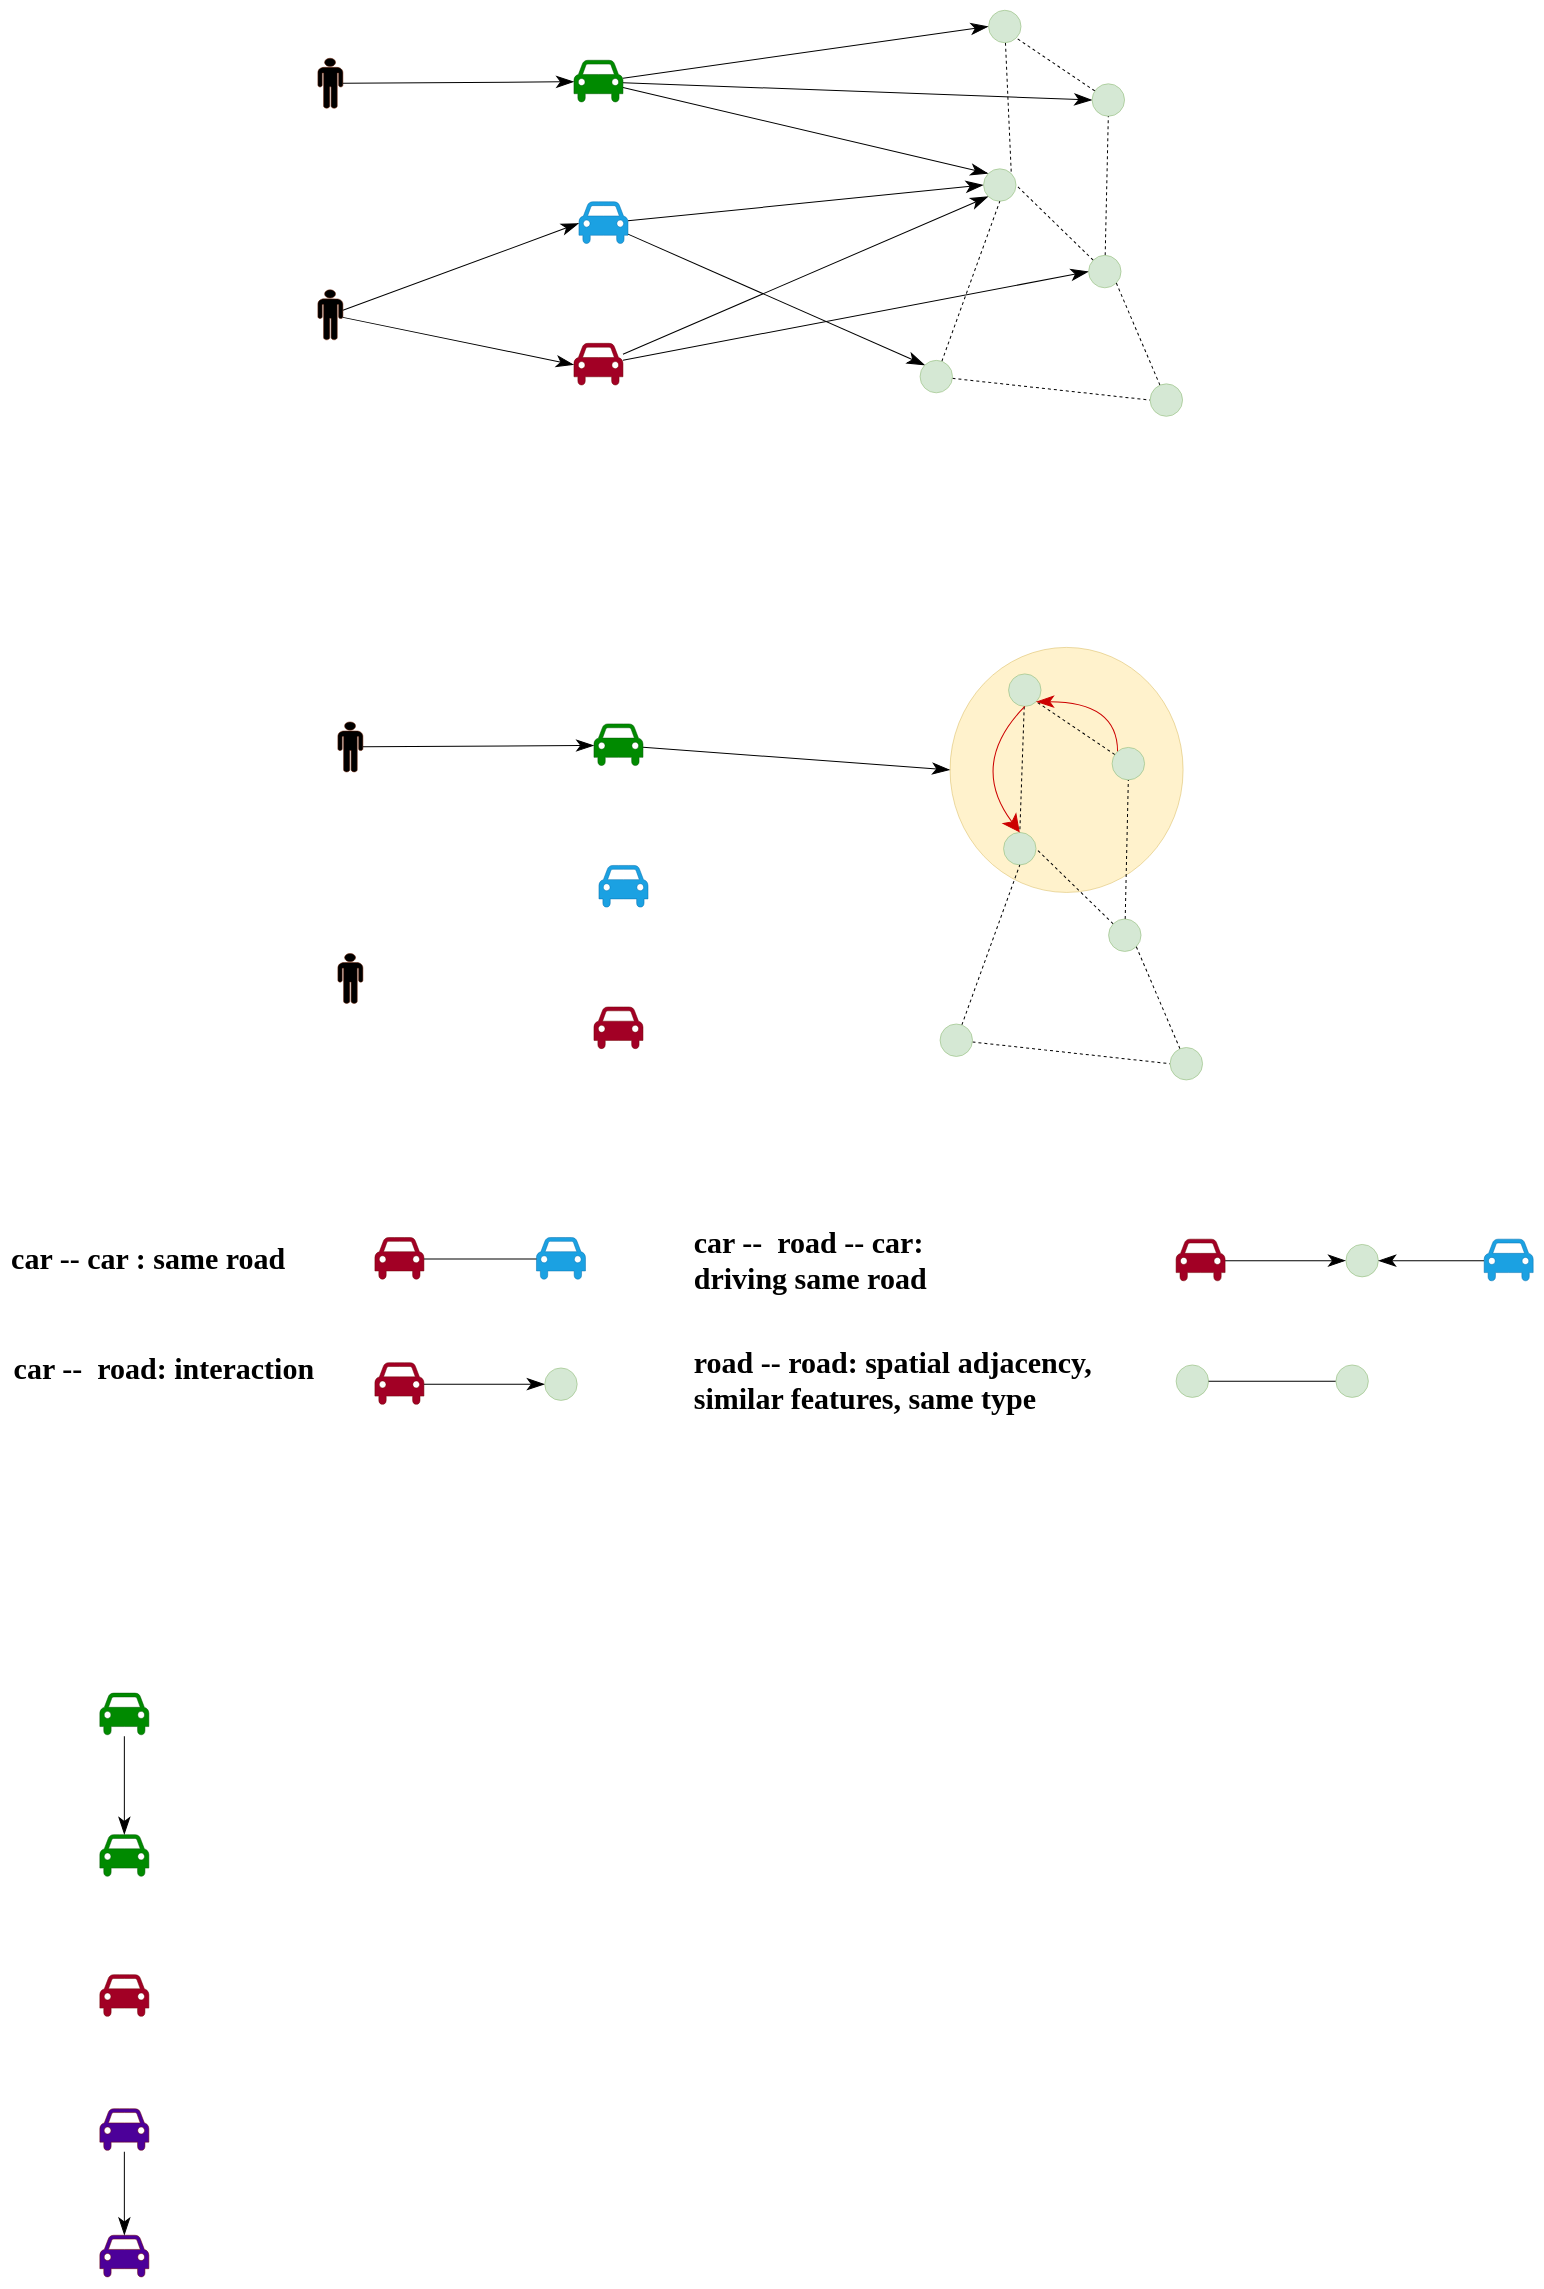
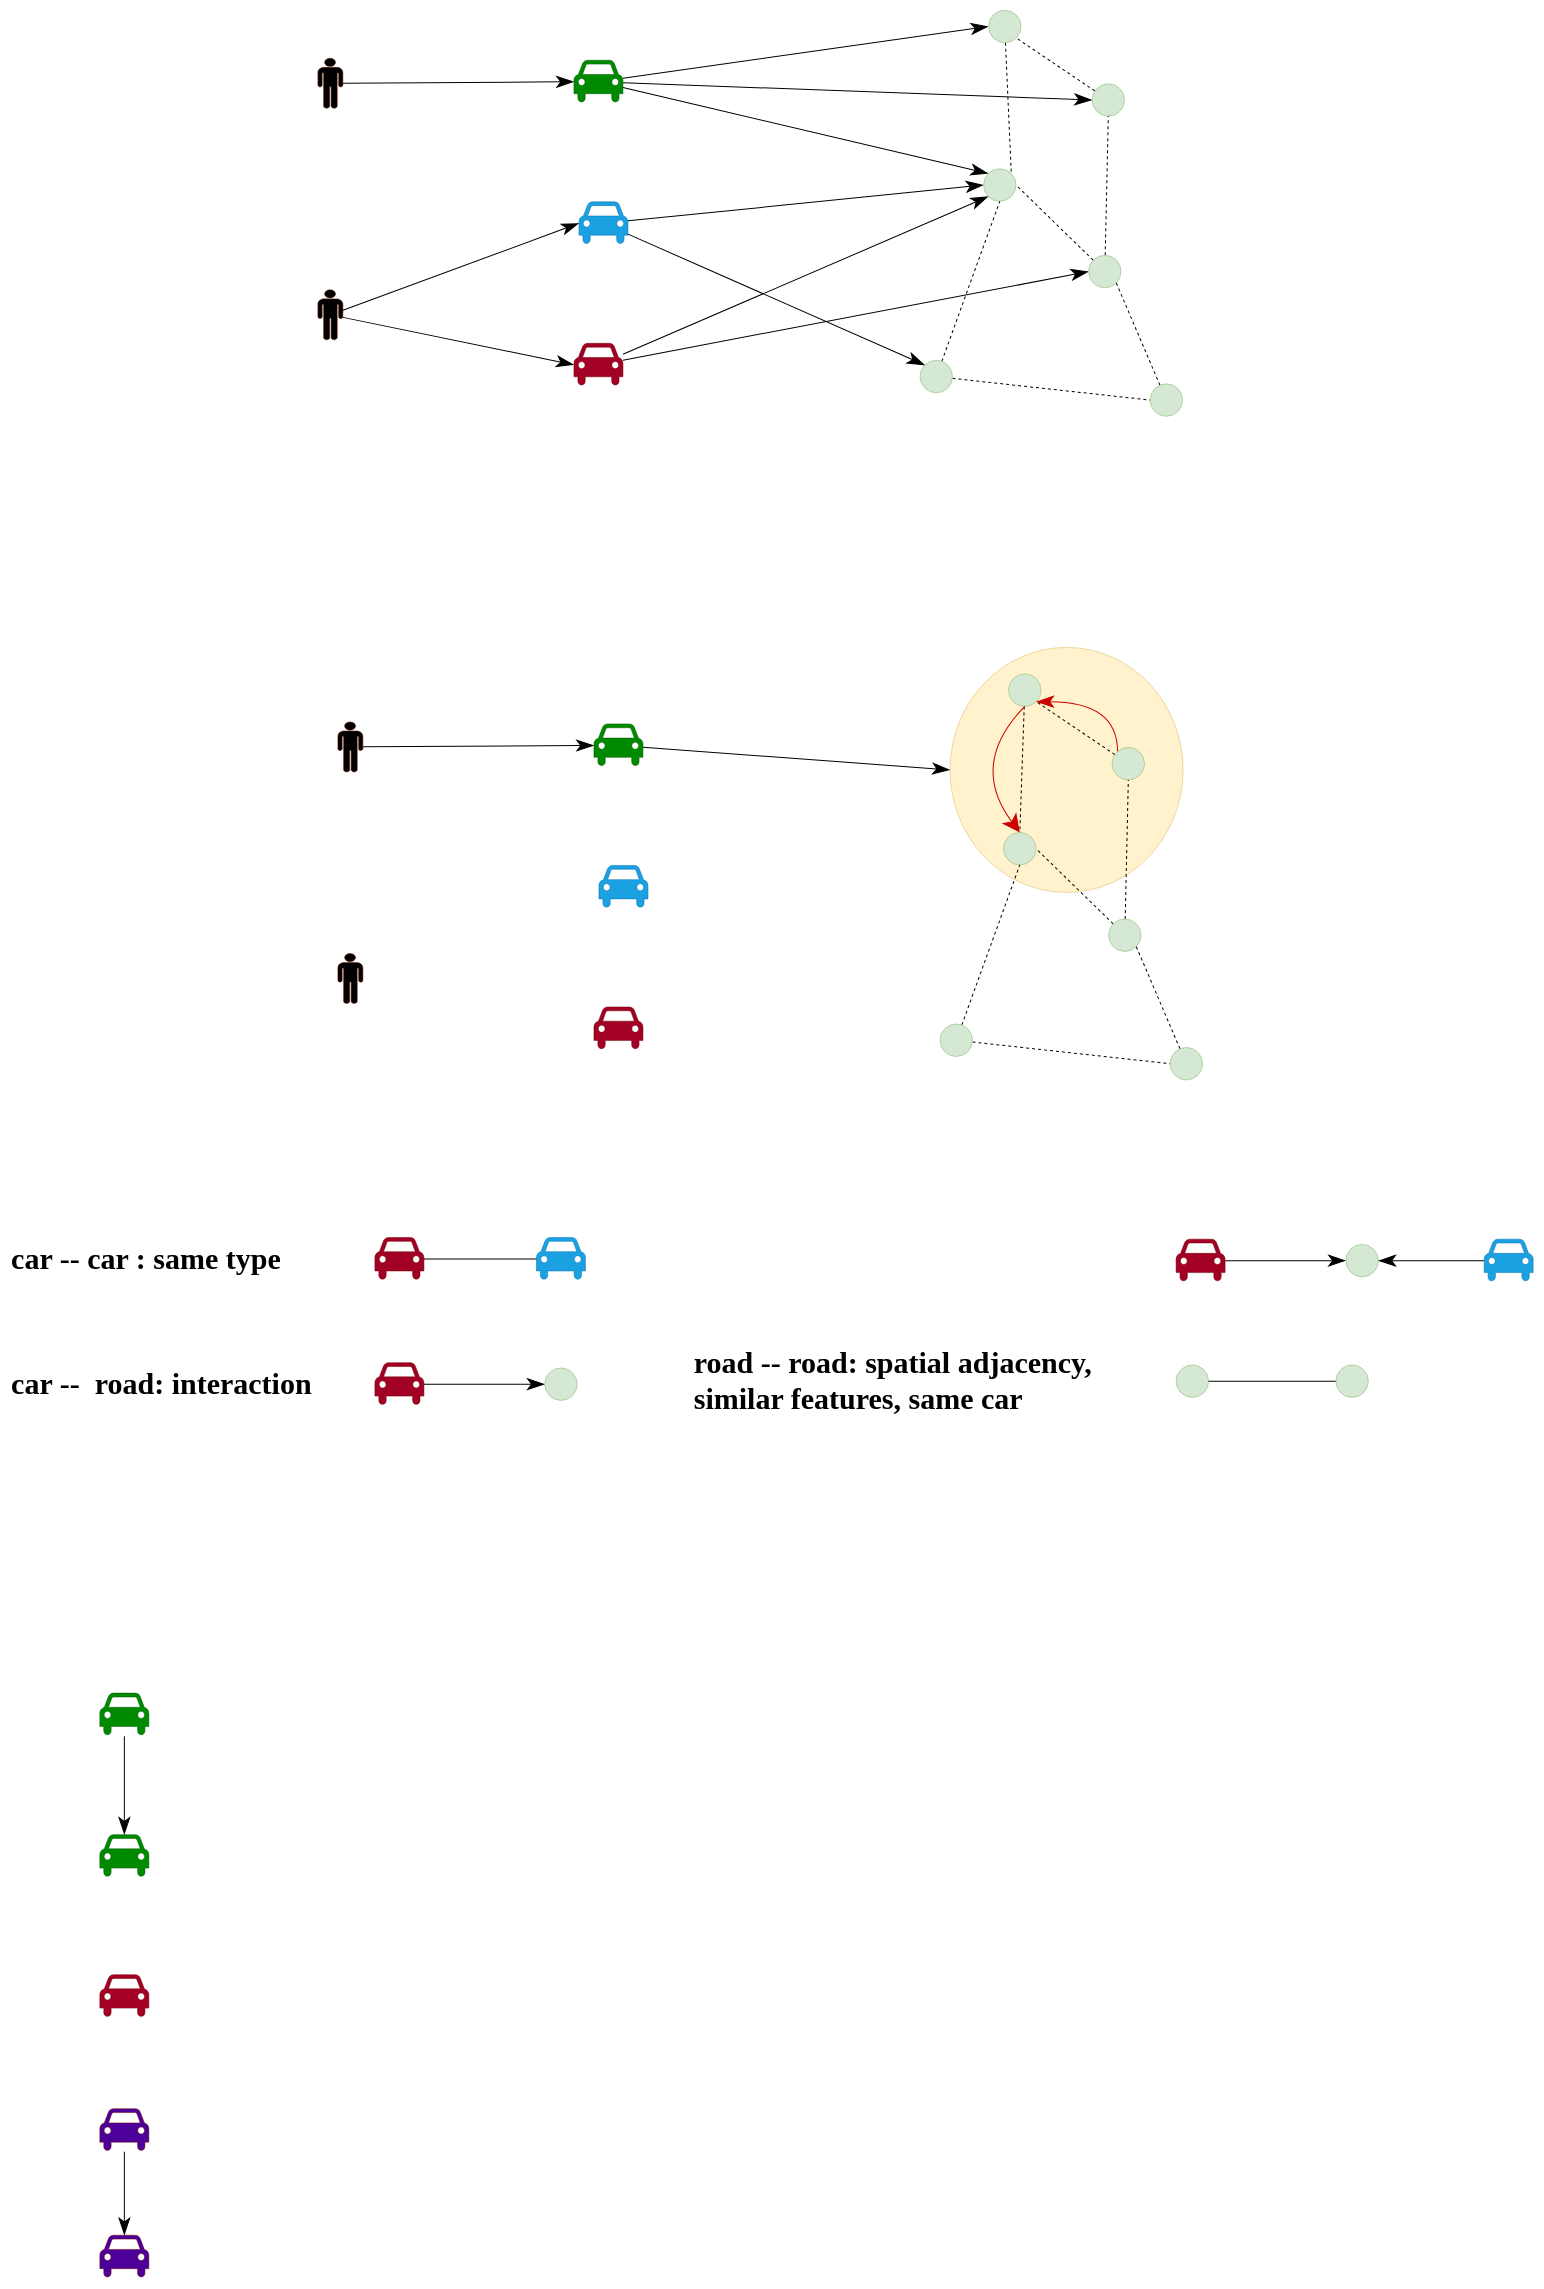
node "car -- car : same road": label "car -- car : same road" -> "car -- car : same type"
node "car -- road -- car: driving same road": removed
node "car -- road: interaction": moved (177, 1369) -> (174, 1384)
node "road -- road: spatial adjacency, similar features, same type": label "road -- road: spatial adjacency, similar features, same type" -> "road -- road: spatial adjacency, similar features, same car"
